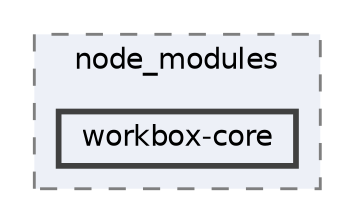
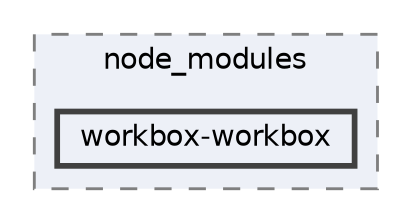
node "workbox-core": label "workbox-core" -> "workbox-workbox"
